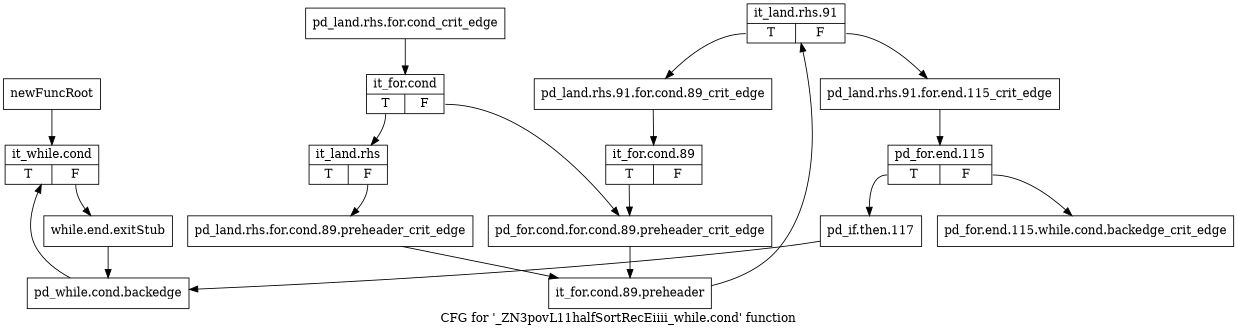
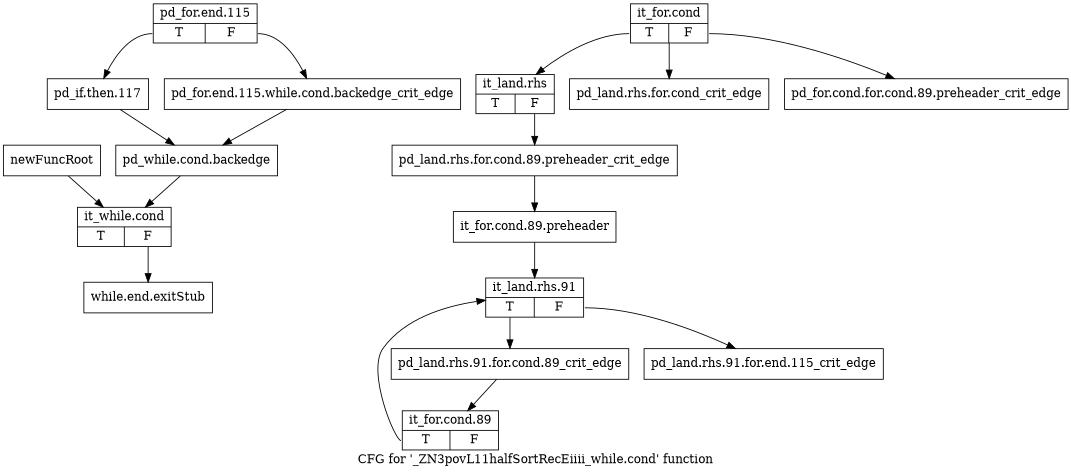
edge "pd_land.rhs.for.cond_crit_edge" -> "it_for.cond": reversed
edge "pd_land.rhs.91.for.end.115_crit_edge" -> "pd_for.end.115": removed
edge "it_for.cond.89" -> "pd_for.cond.for.cond.89.preheader_crit_edge": now "it_for.cond.89" -> "it_land.rhs.91"
edge "pd_for.cond.for.cond.89.preheader_crit_edge" -> "it_for.cond.89.preheader": removed
edge "while.end.exitStub" -> "pd_while.cond.backedge": now "pd_for.end.115.while.cond.backedge_crit_edge" -> "pd_while.cond.backedge"
